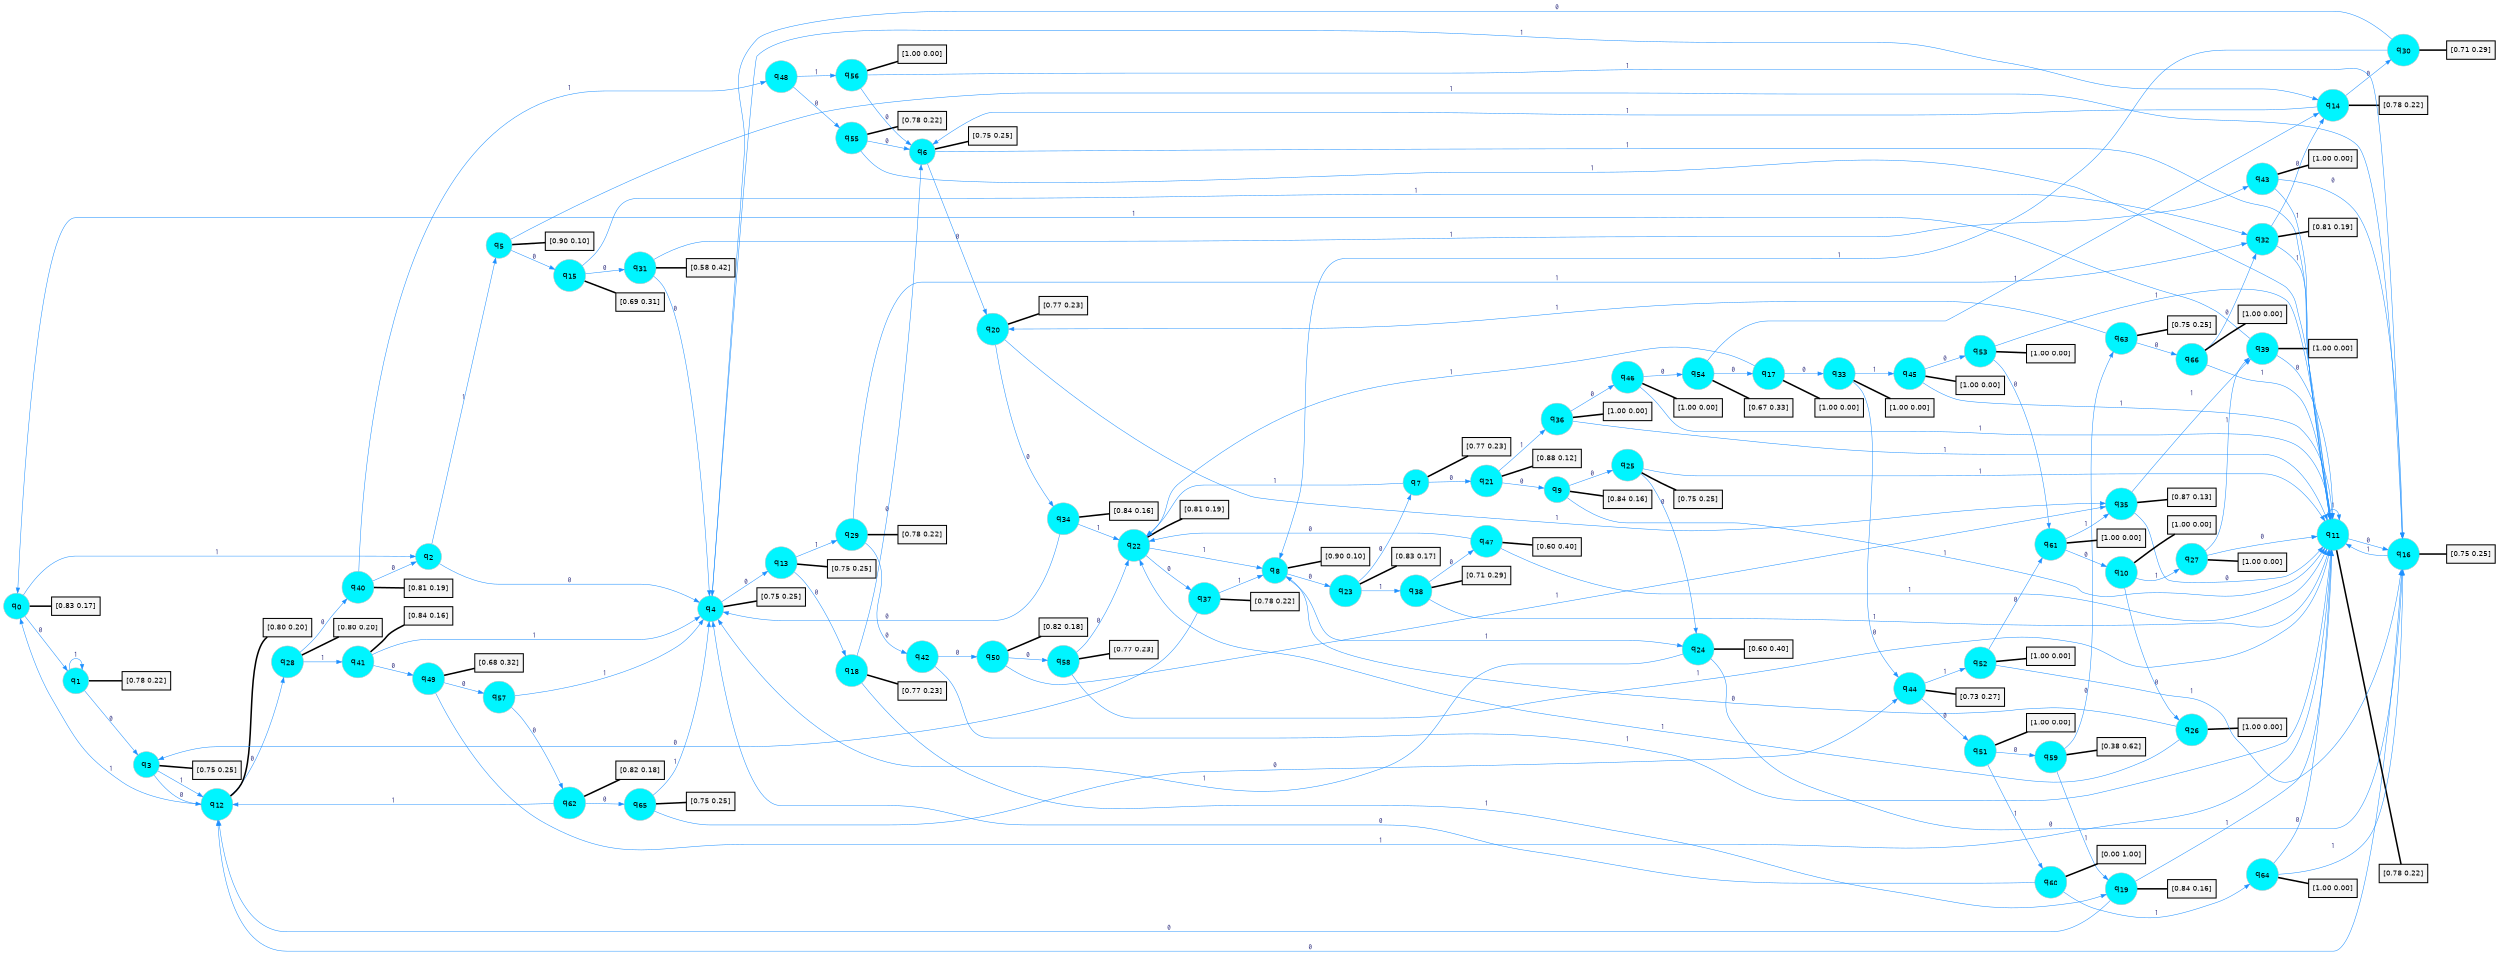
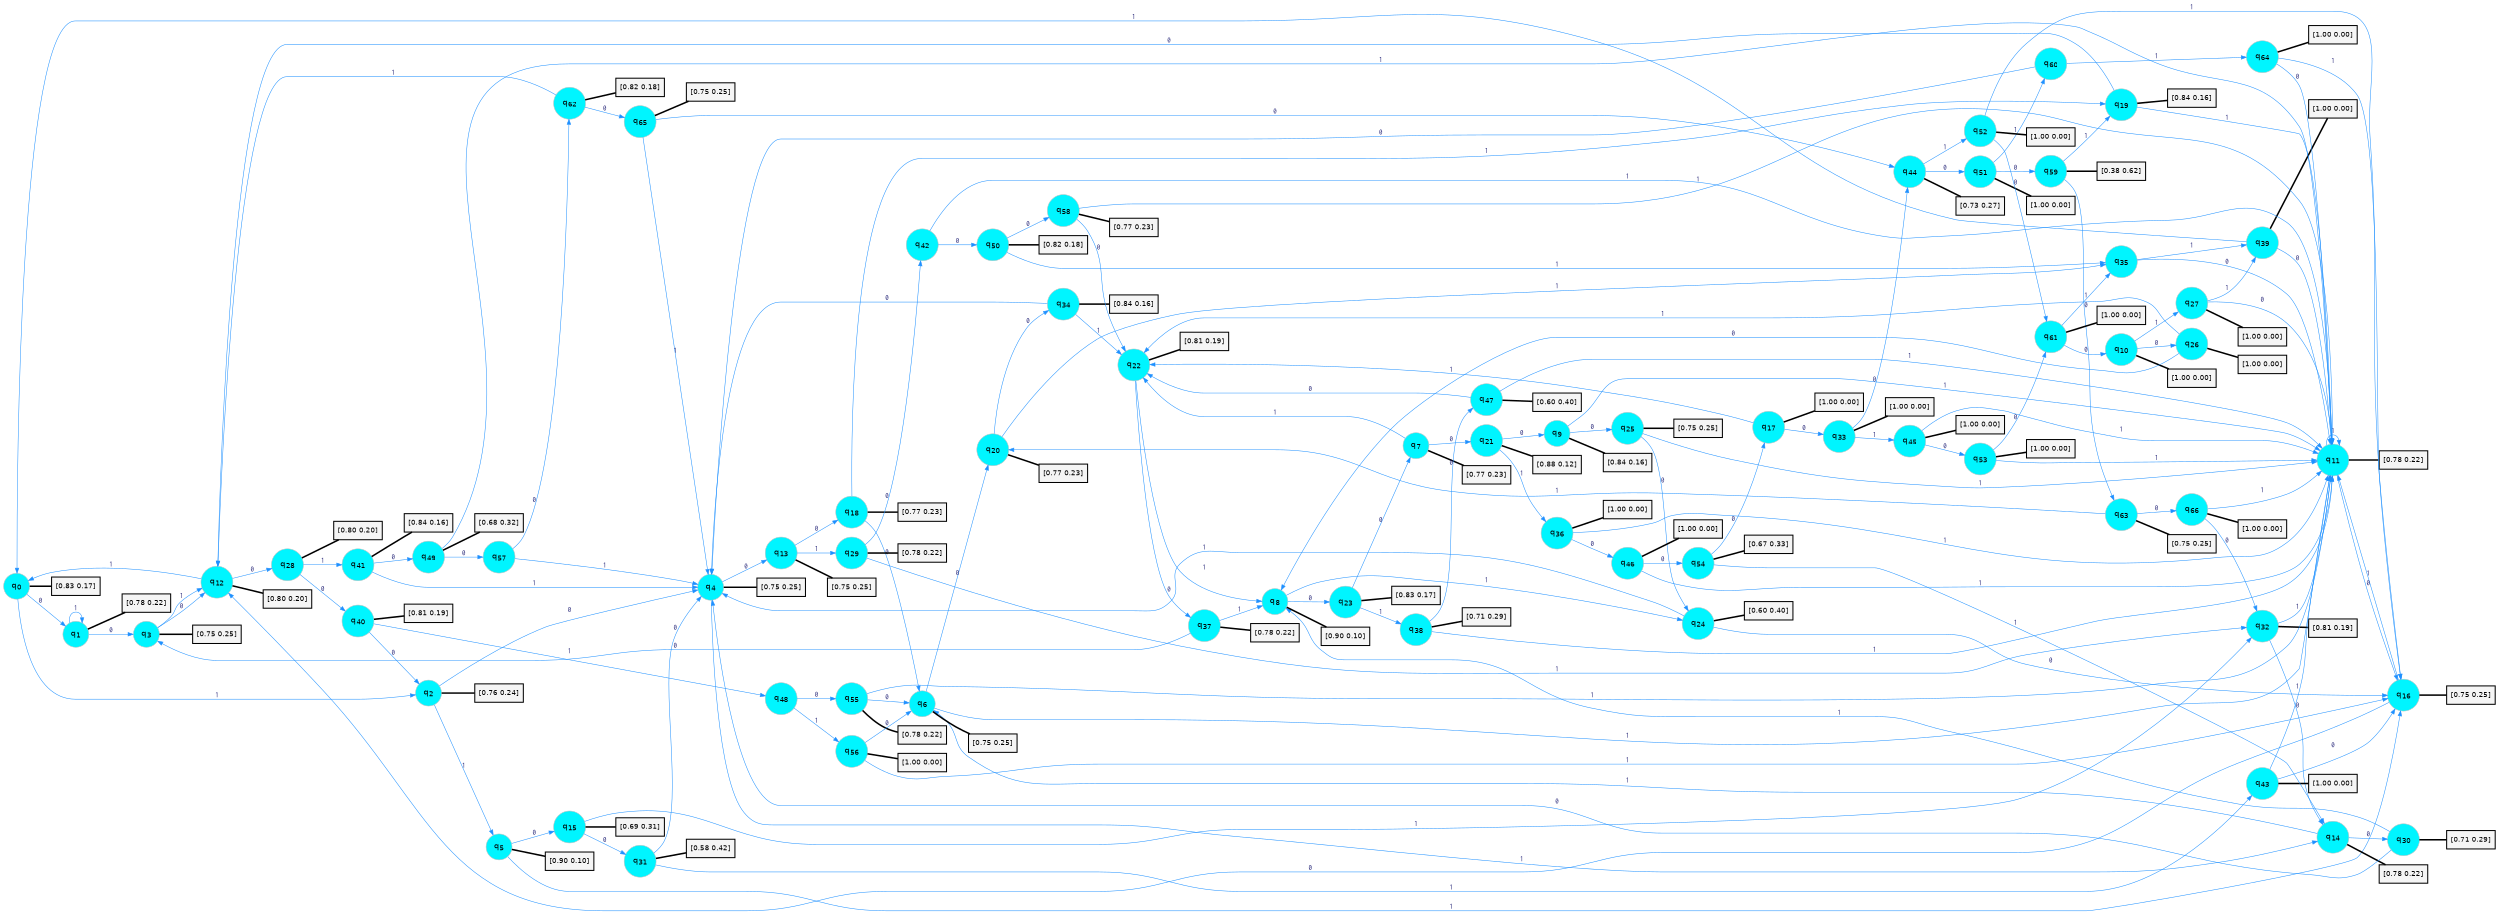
node "[0.87 0.13]": removed
node "[0.76 0.24]": added
node "[0.00 1.00]": removed
